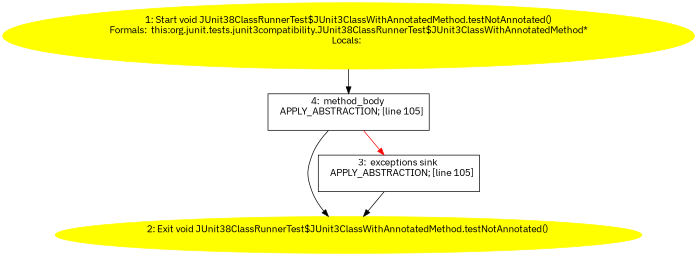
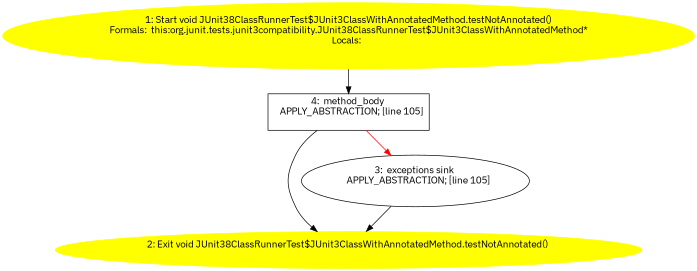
node "3:  exceptions sink APPLY_ABSTRACTION; [line 105]": shape box -> ellipse
